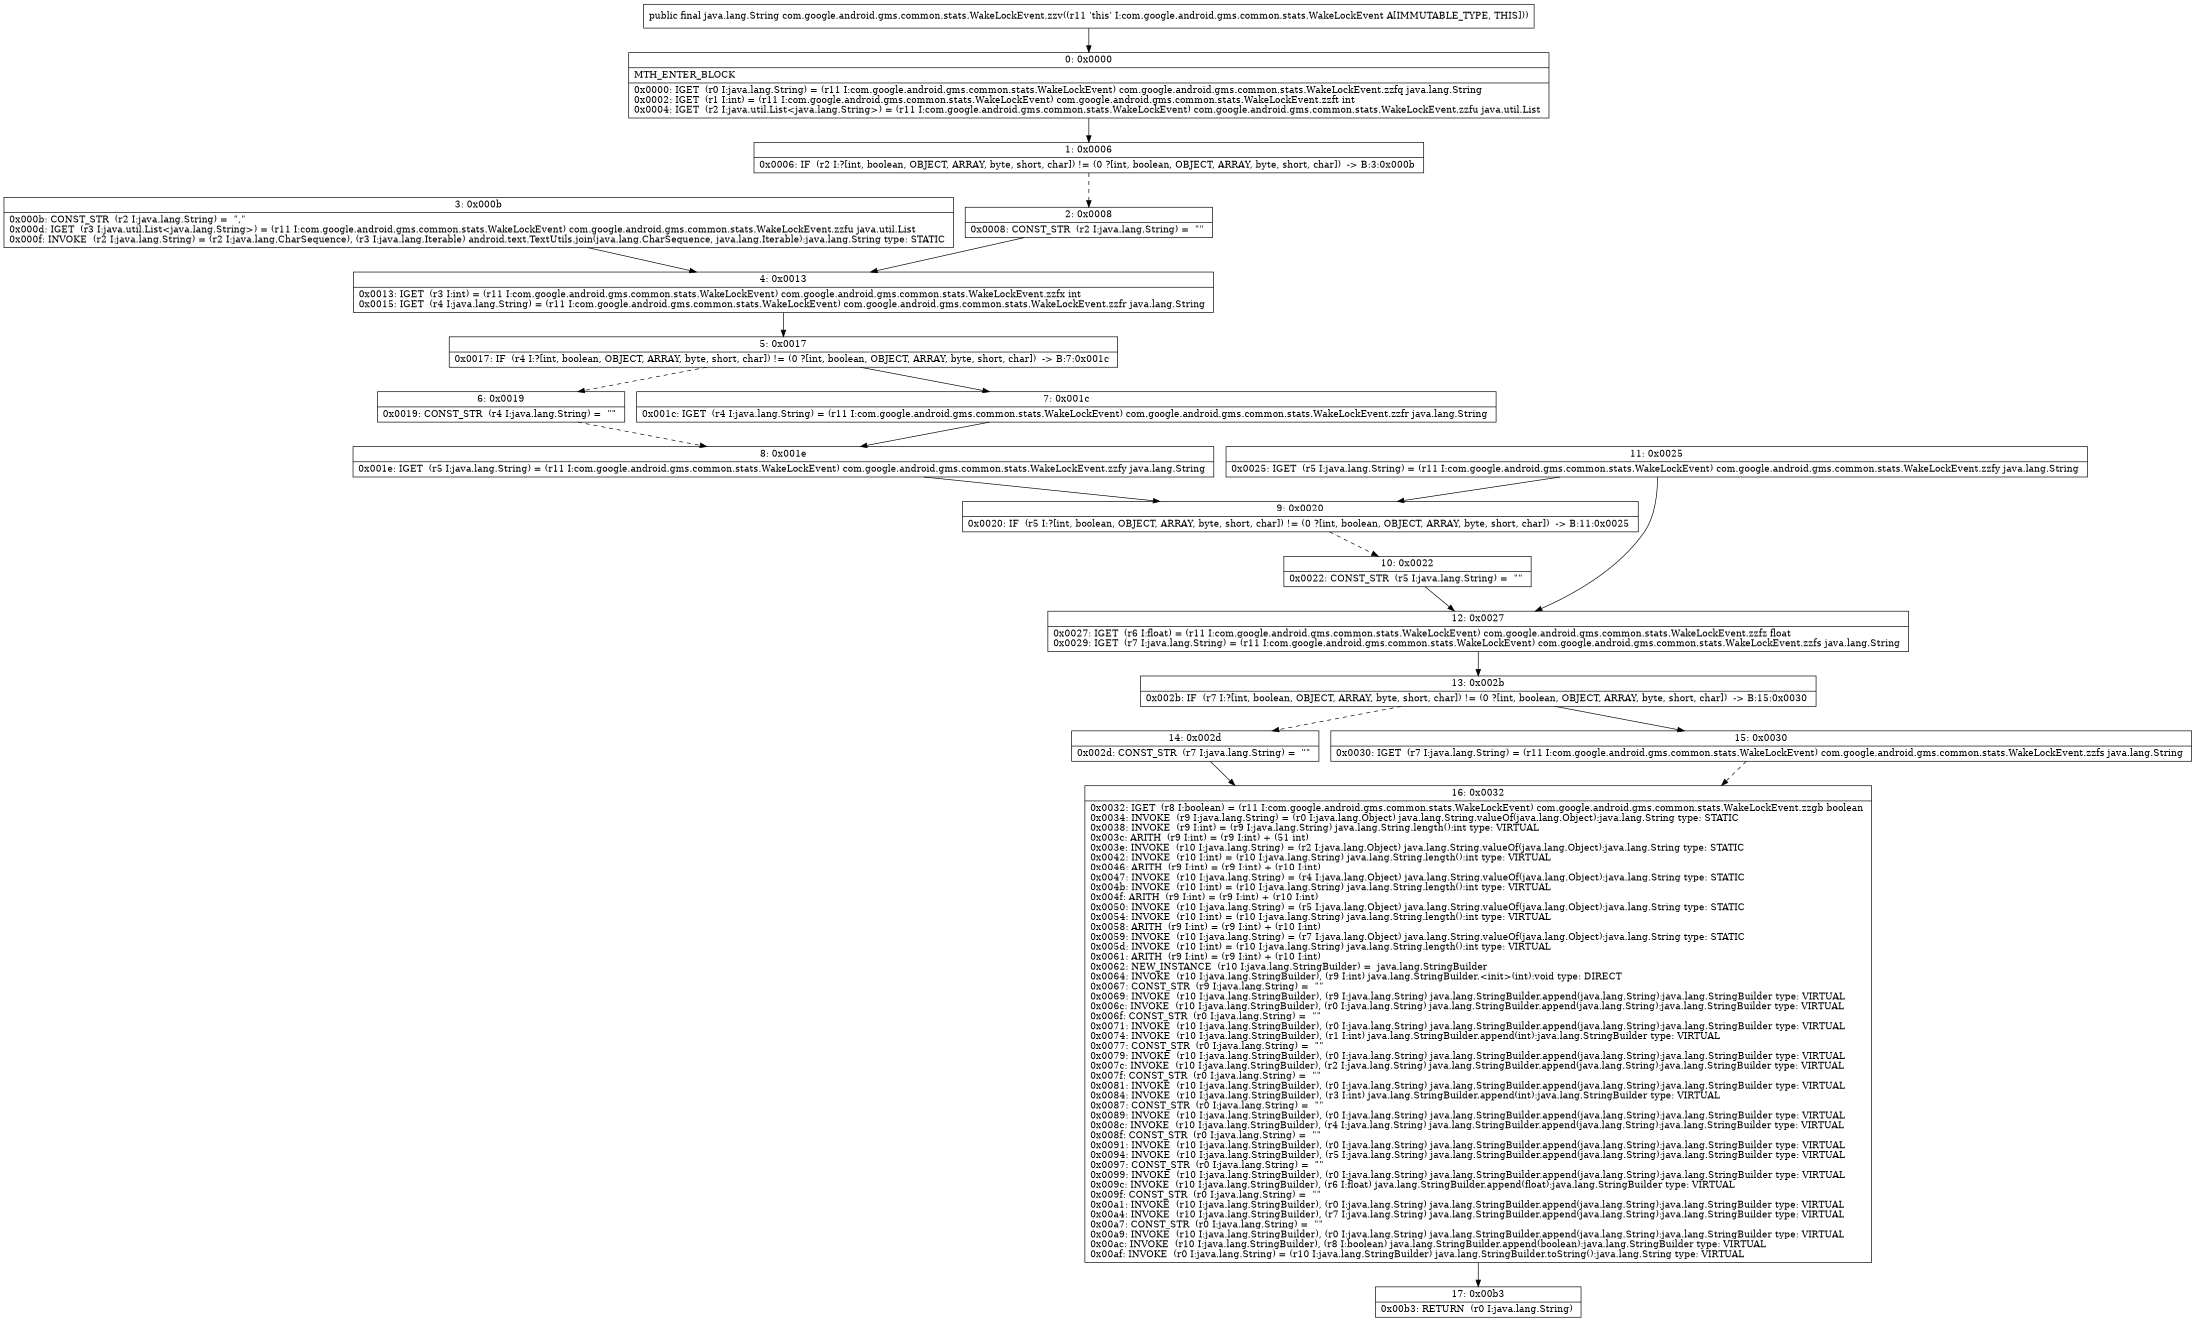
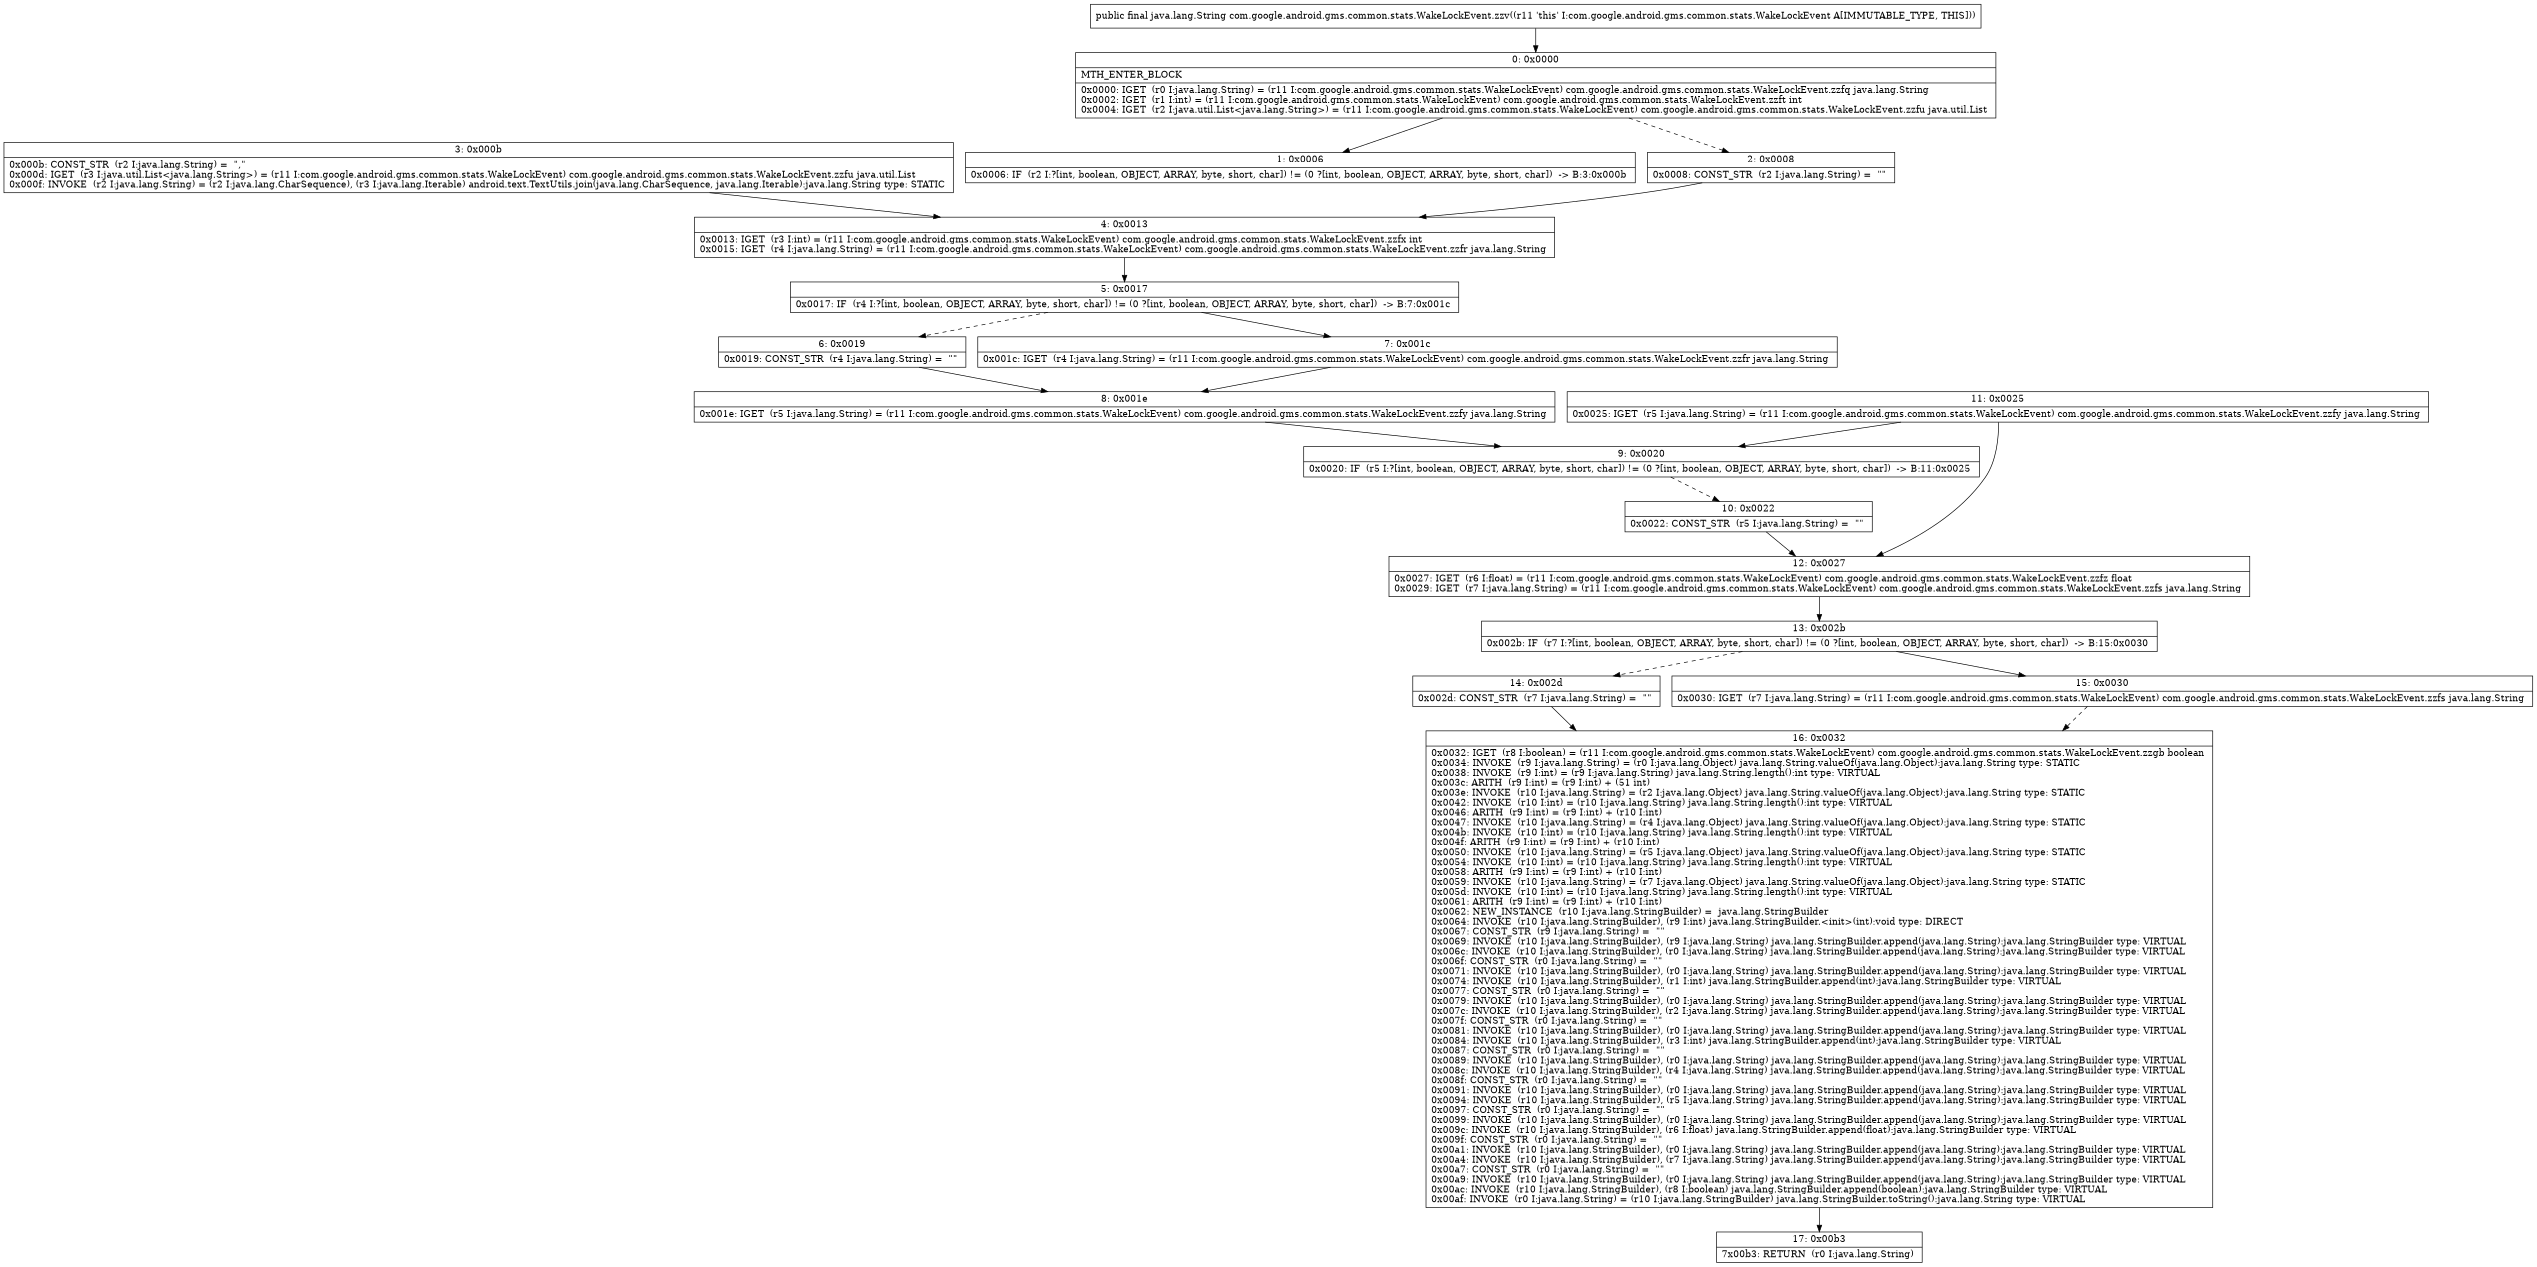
edge "1: 0x0006" -> "2: 0x0008": now "0: 0x0000" -> "2: 0x0008"
edge "6: 0x0019" -> "8: 0x001e": style dashed -> solid
node "17: 0x00b3": text "0x00b3: RETURN  (r0 I:java.lang.String)" -> "7x00b3: RETURN  (r0 I:java.lang.String)"
